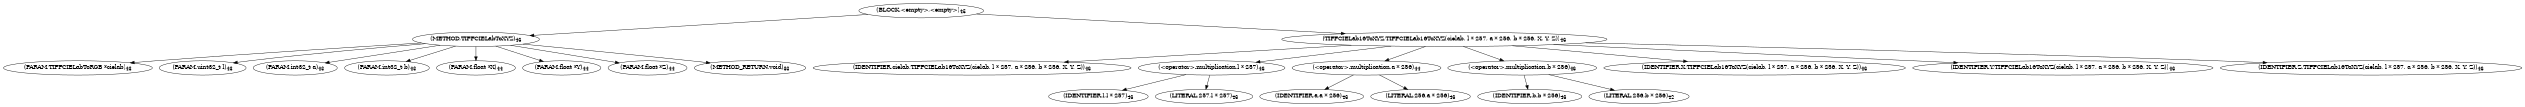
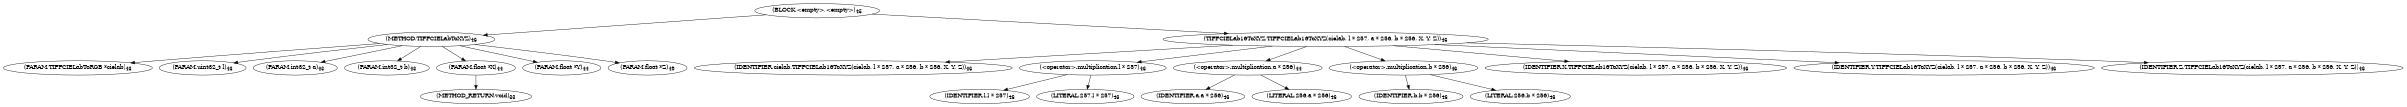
edge "(METHOD,TIFFCIELabToXYZ)" -> "(METHOD_RETURN,void)": now "(PARAM,float *X)" -> "(METHOD_RETURN,void)"
node "(PARAM,float *Z)": text "44" -> "49"
node "(LITERAL,256,b * 256)": text "42" -> "46"
